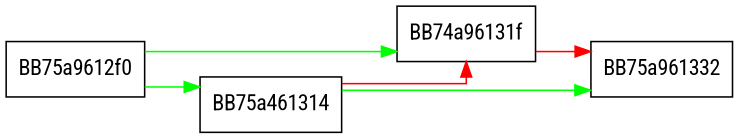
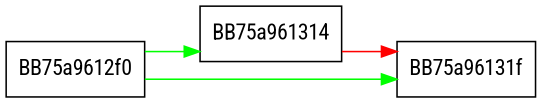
node "BB74a96131f": label "BB74a96131f" -> "BB75a96131f"
node "BB75a961332": removed
node "BB75a461314": label "BB75a461314" -> "BB75a961314"
